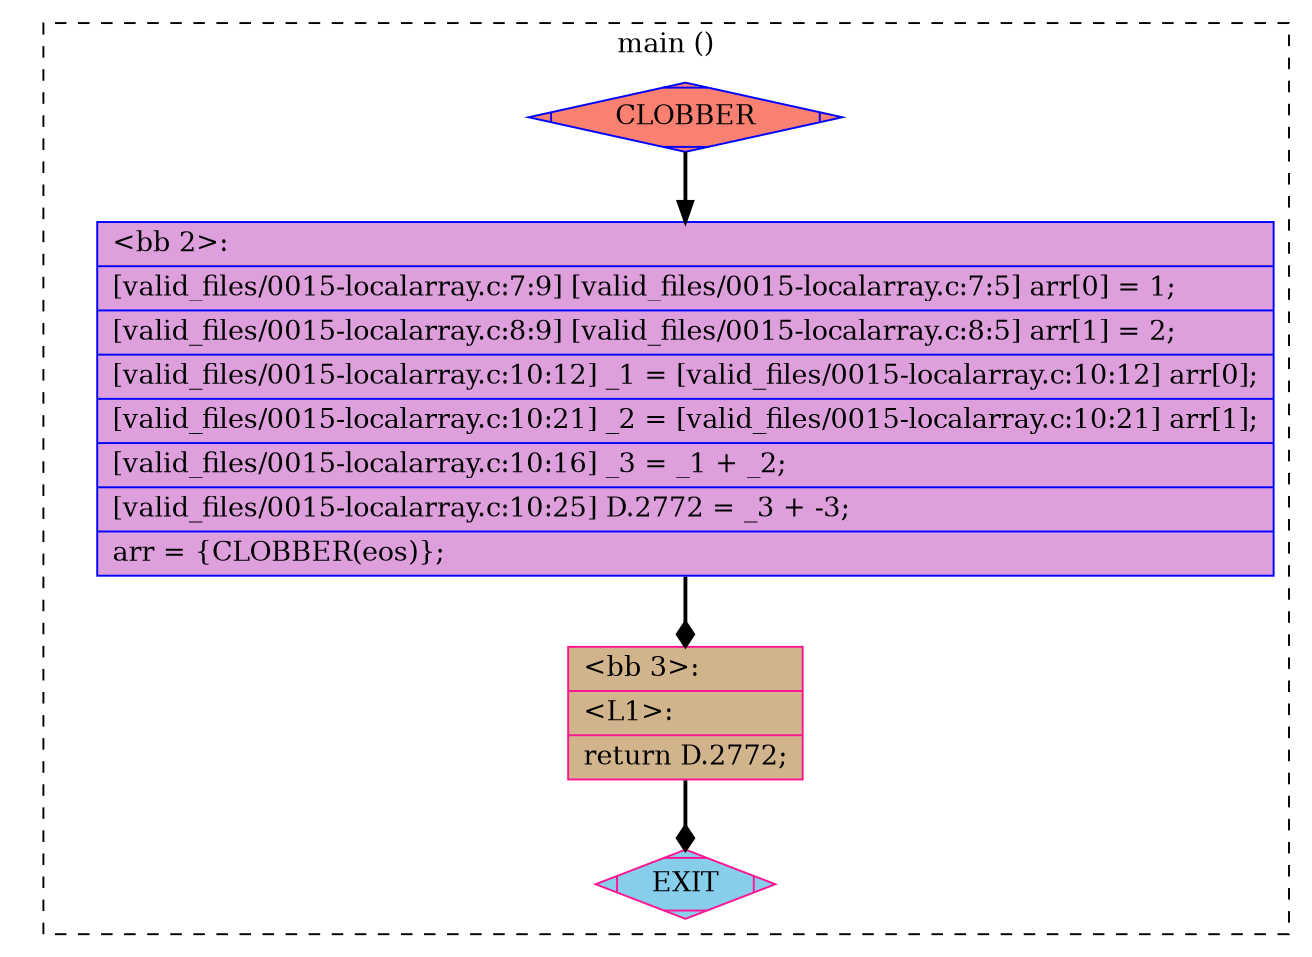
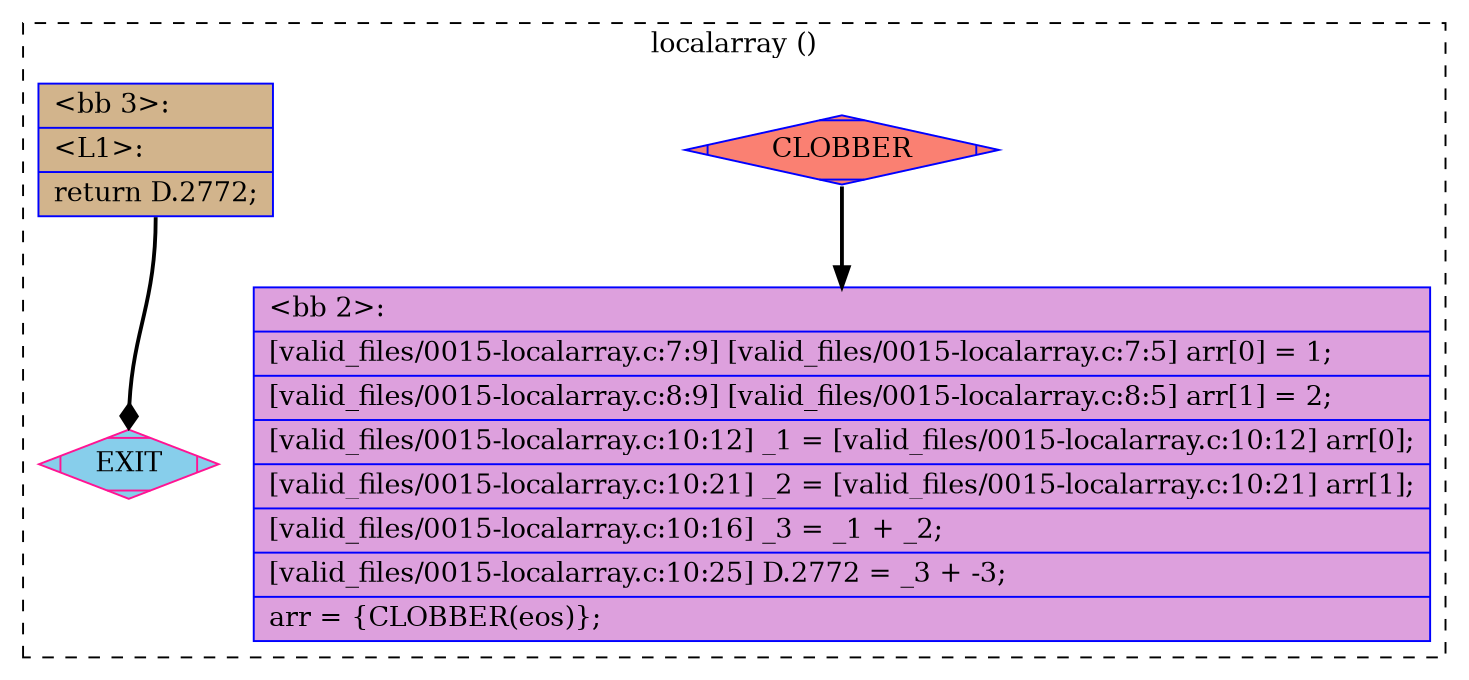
cluster "main ()": label "main ()" -> "localarray ()"
edge "<bb 2>:" -> "<bb 3>:": removed
node "<bb 3>:": color deeppink -> blue
